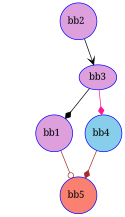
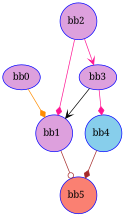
edge "bb2" -> "bb3": color black -> deeppink
edge "bb2" -> "bb1": added
node "bb0": added
edge "bb3" -> "bb1": arrowhead diamond -> vee
